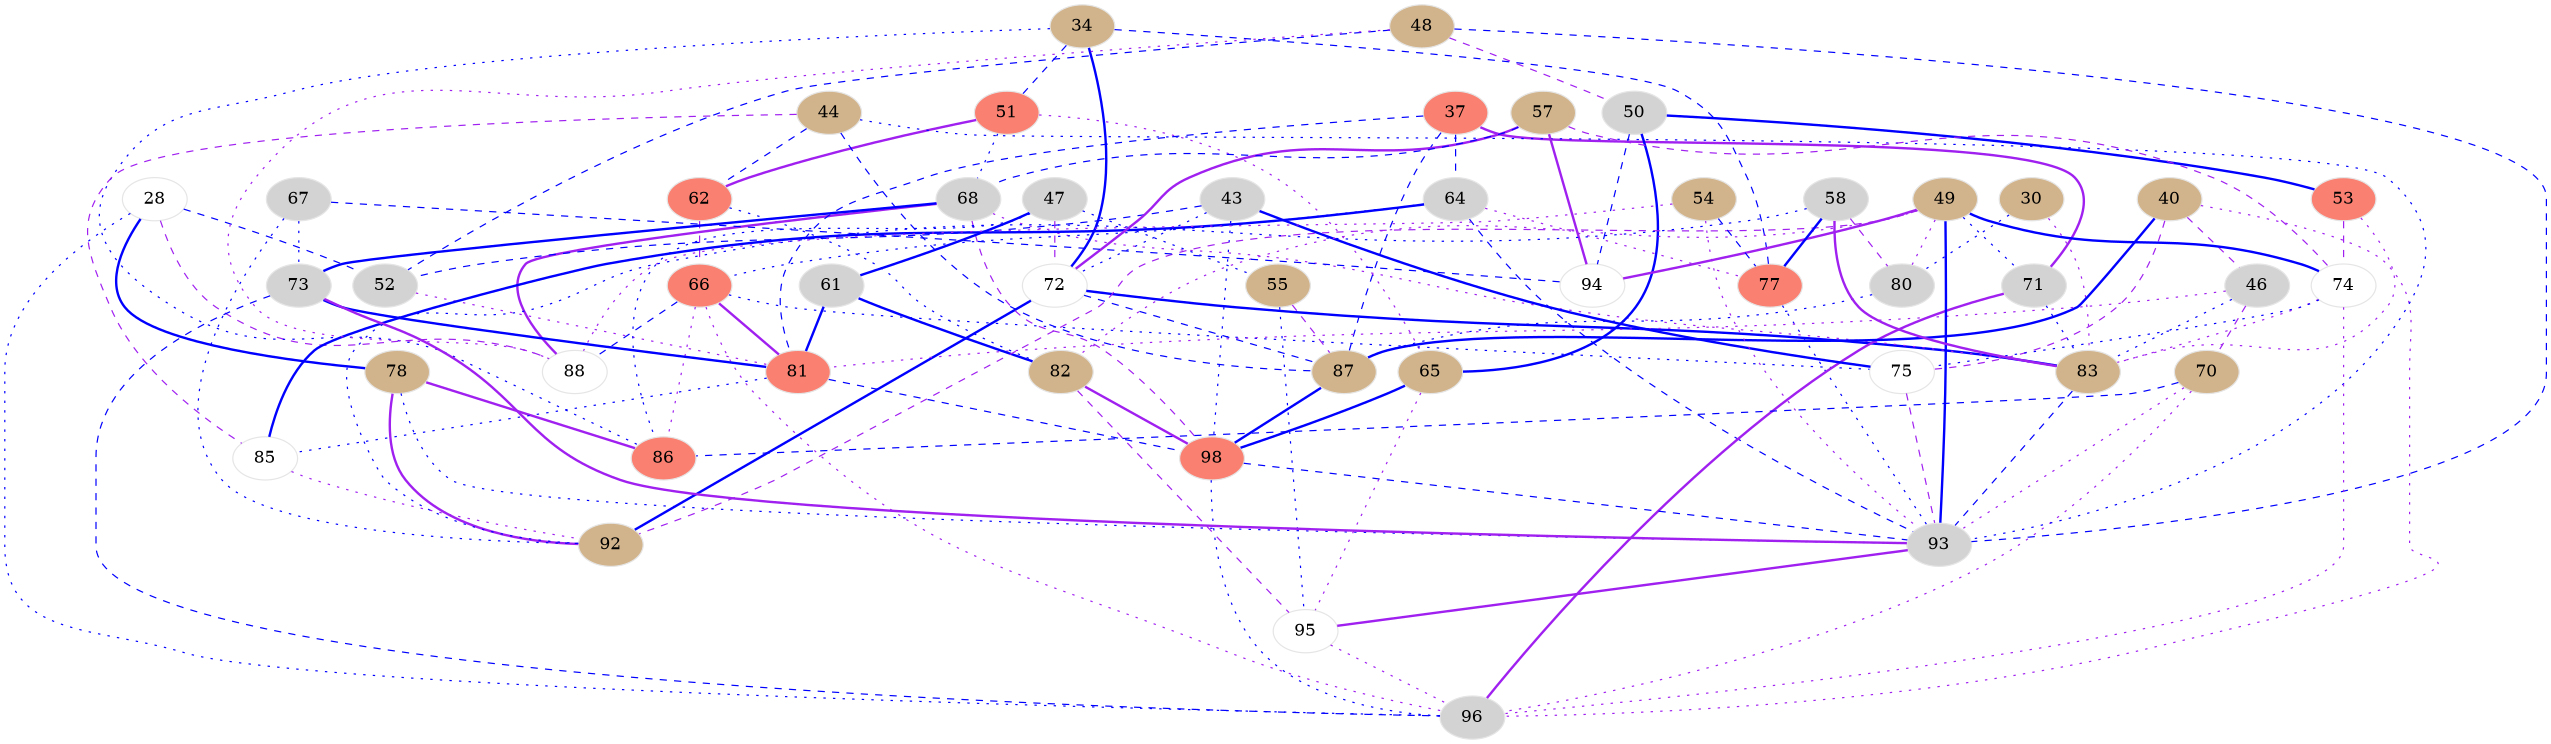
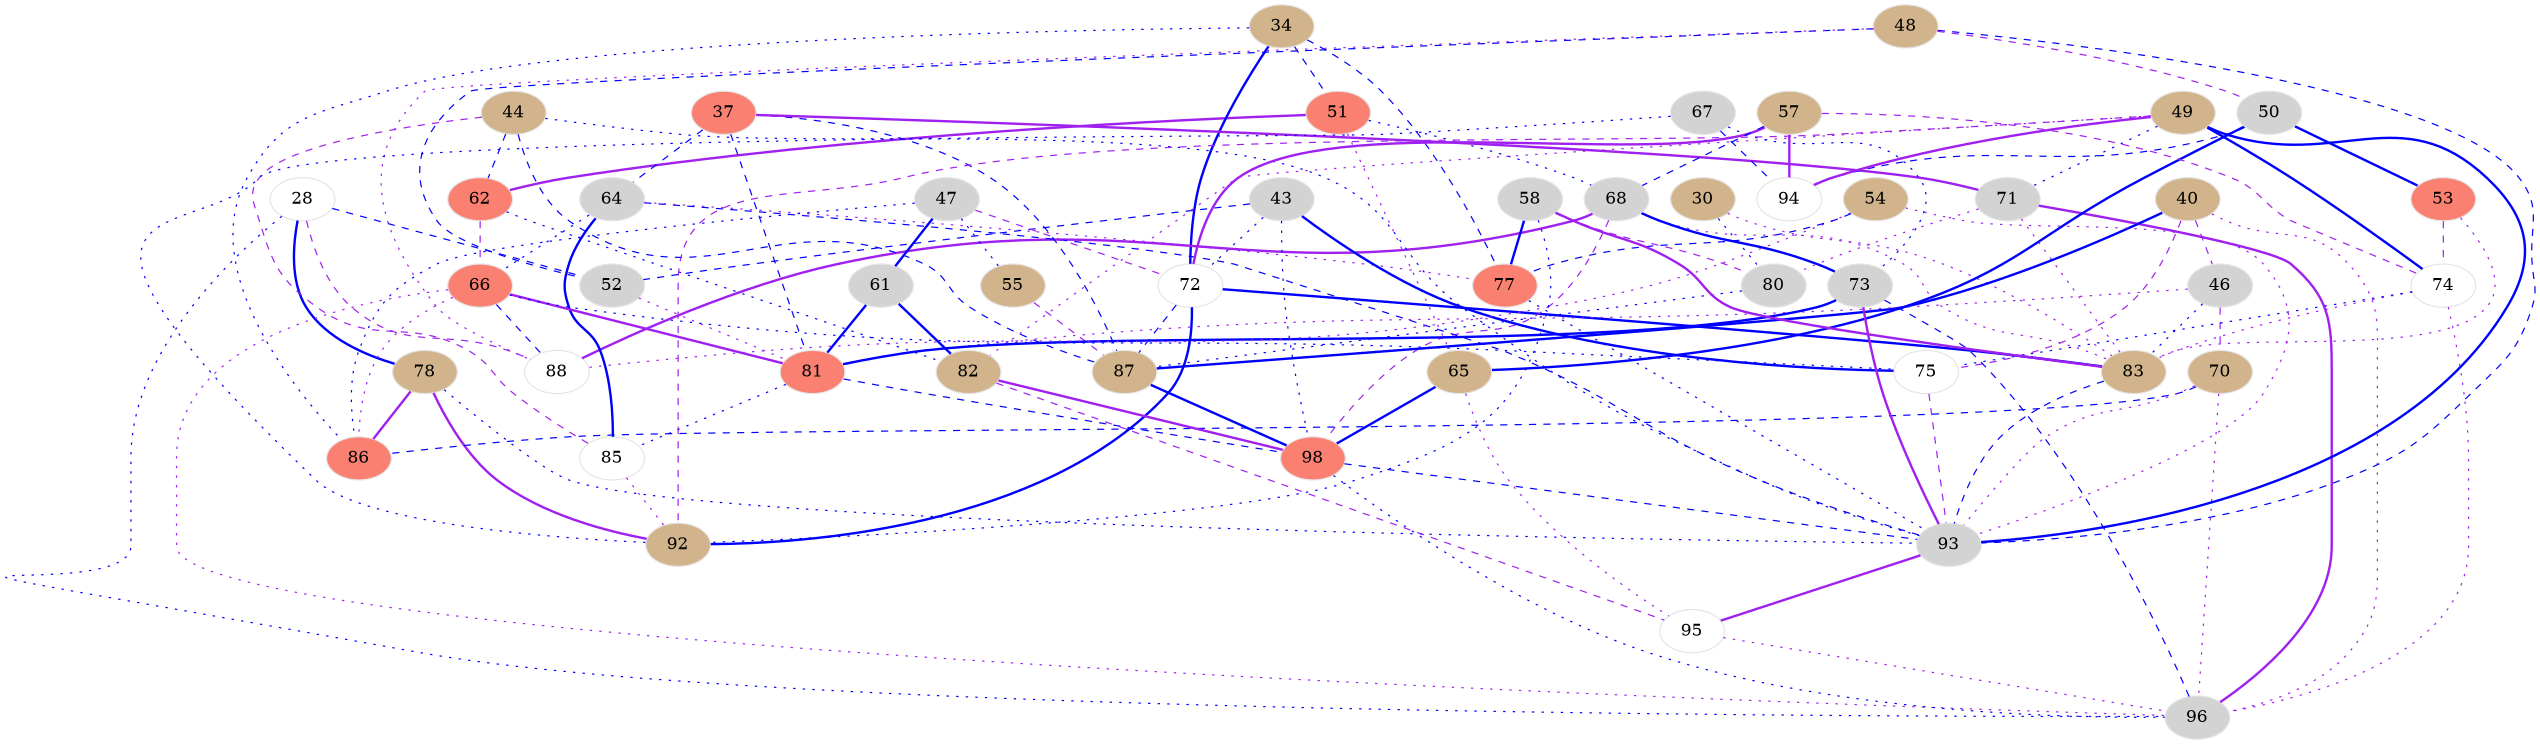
edge "49" -- "80": now "71" -- "80"
edge "71" -- "83": color blue -> purple
edge "55" -- "95": removed
